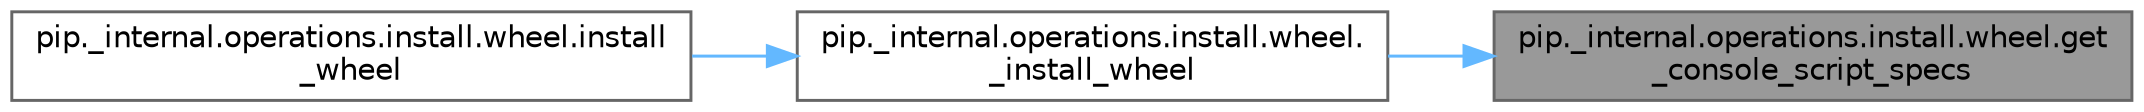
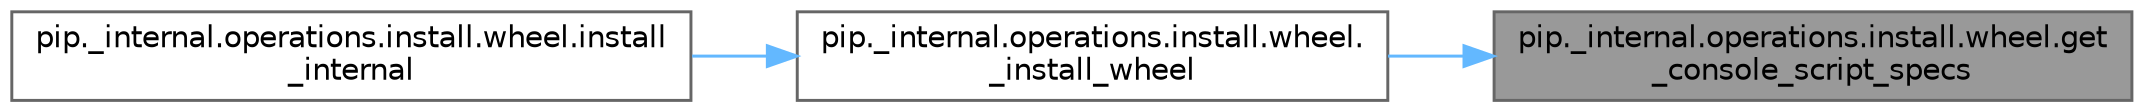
node "pip._internal.operations.install.wheel.install _wheel": label "pip._internal.operations.install.wheel.install _wheel" -> "pip._internal.operations.install.wheel.install _internal"
